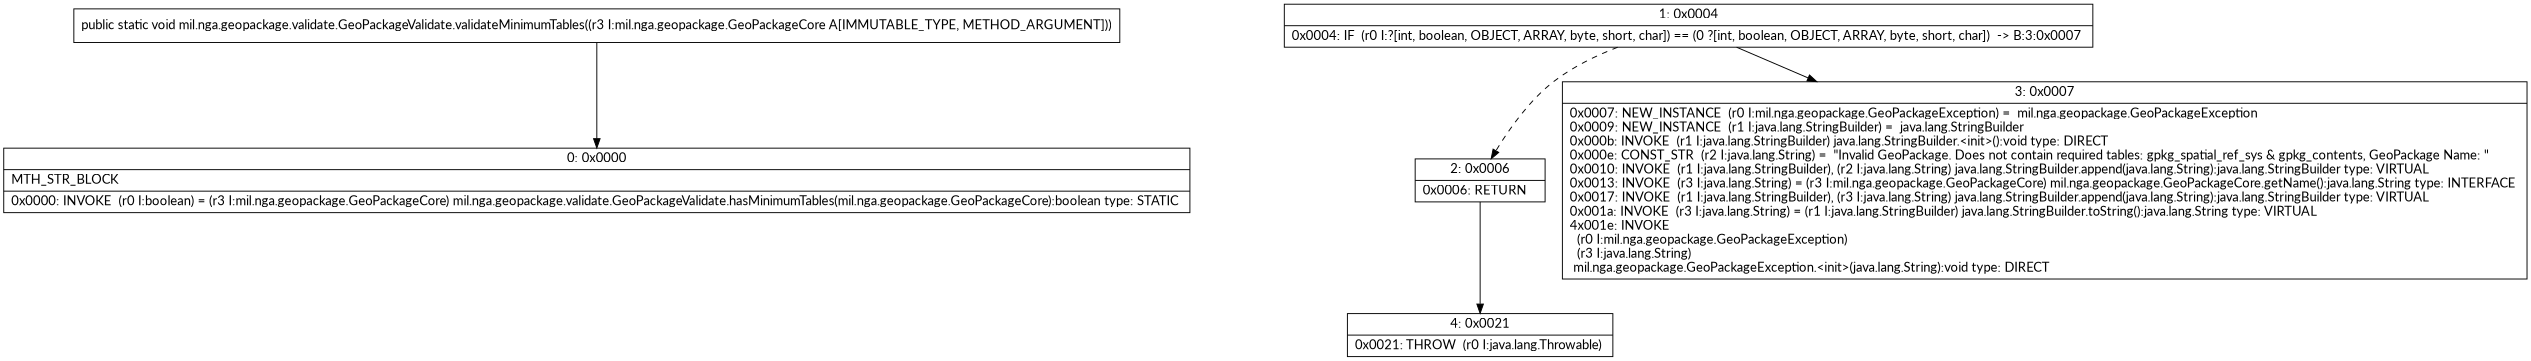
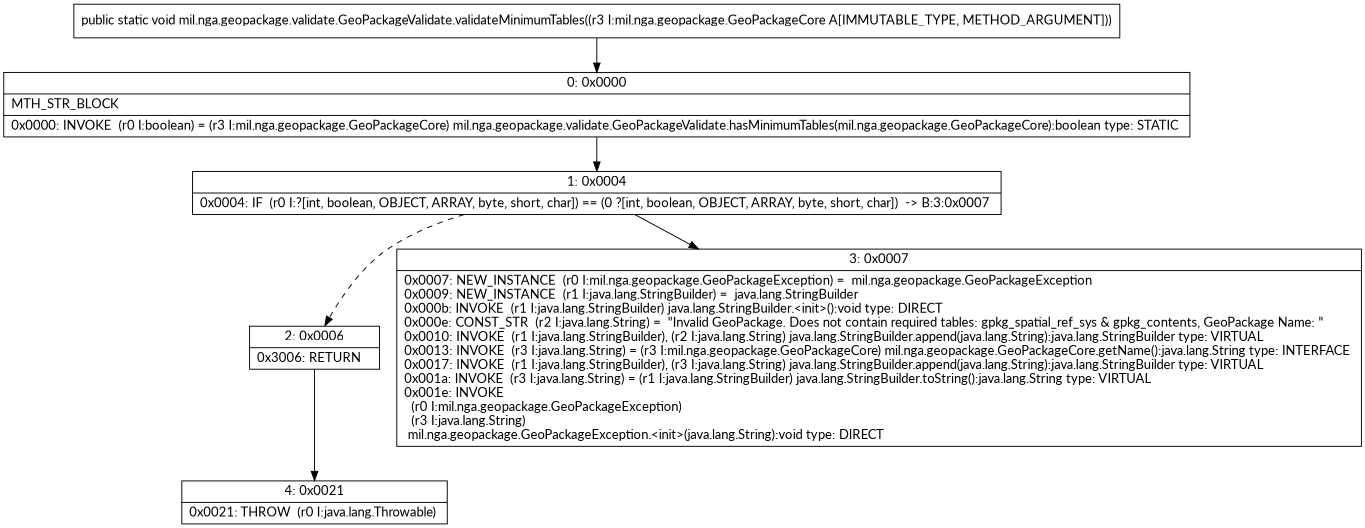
edge "0: 0x0000" -> "1: 0x0004": added
node "2: 0x0006": text "0x0006: RETURN" -> "0x3006: RETURN"
node "3: 0x0007": text "4x001e: INVOKE" -> "0x001e: INVOKE"
